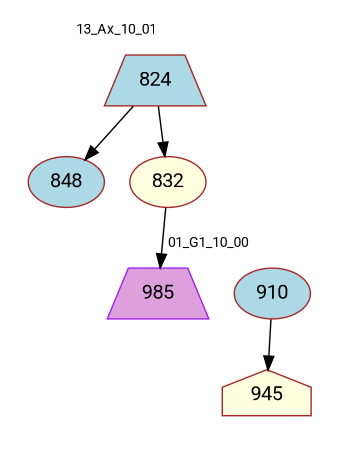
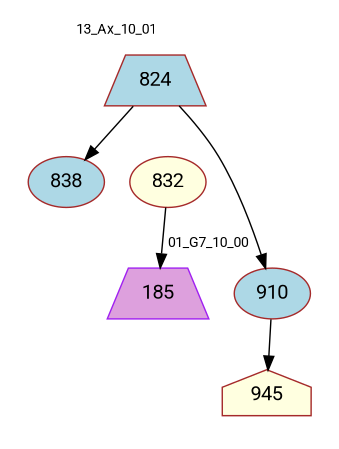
edge "824" -> "832": now "824" -> "910"
node "848": label "848" -> "838"
cluster "01_G1_10_00": label "01_G1_10_00" -> "01_G7_10_00"
node "985": label "985" -> "185"
